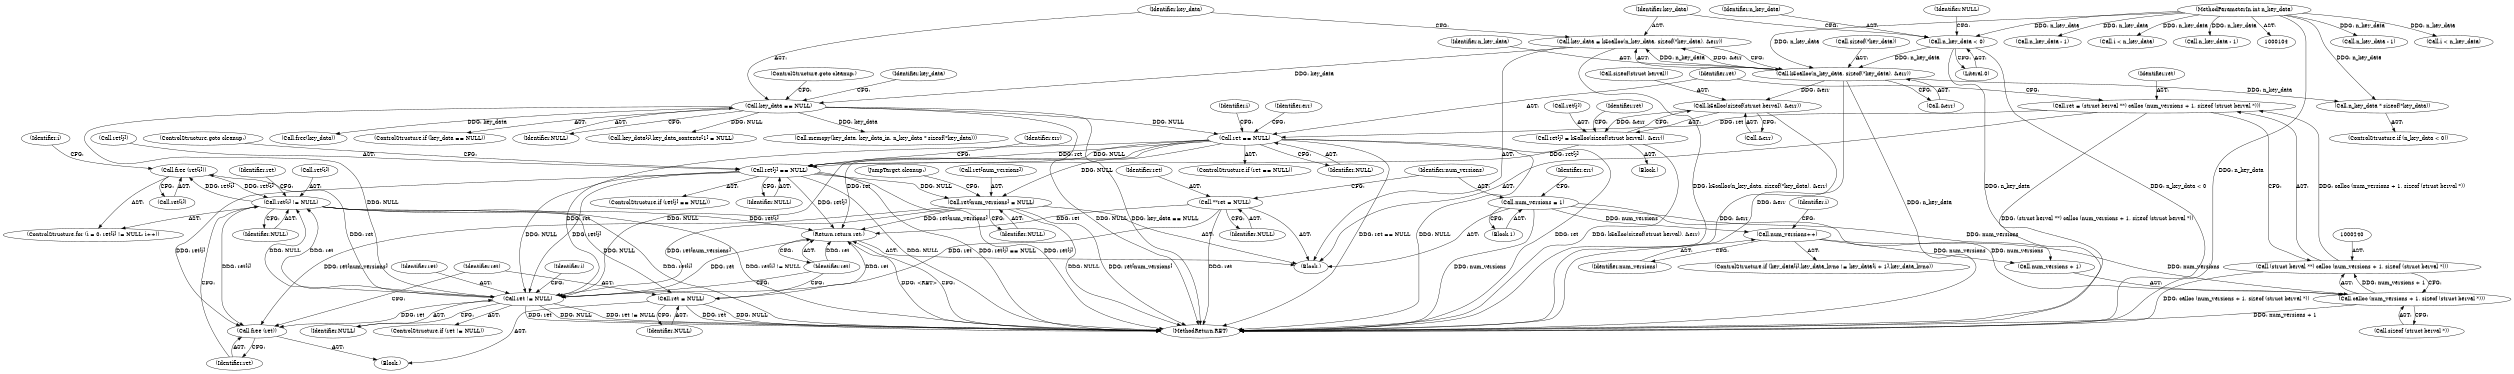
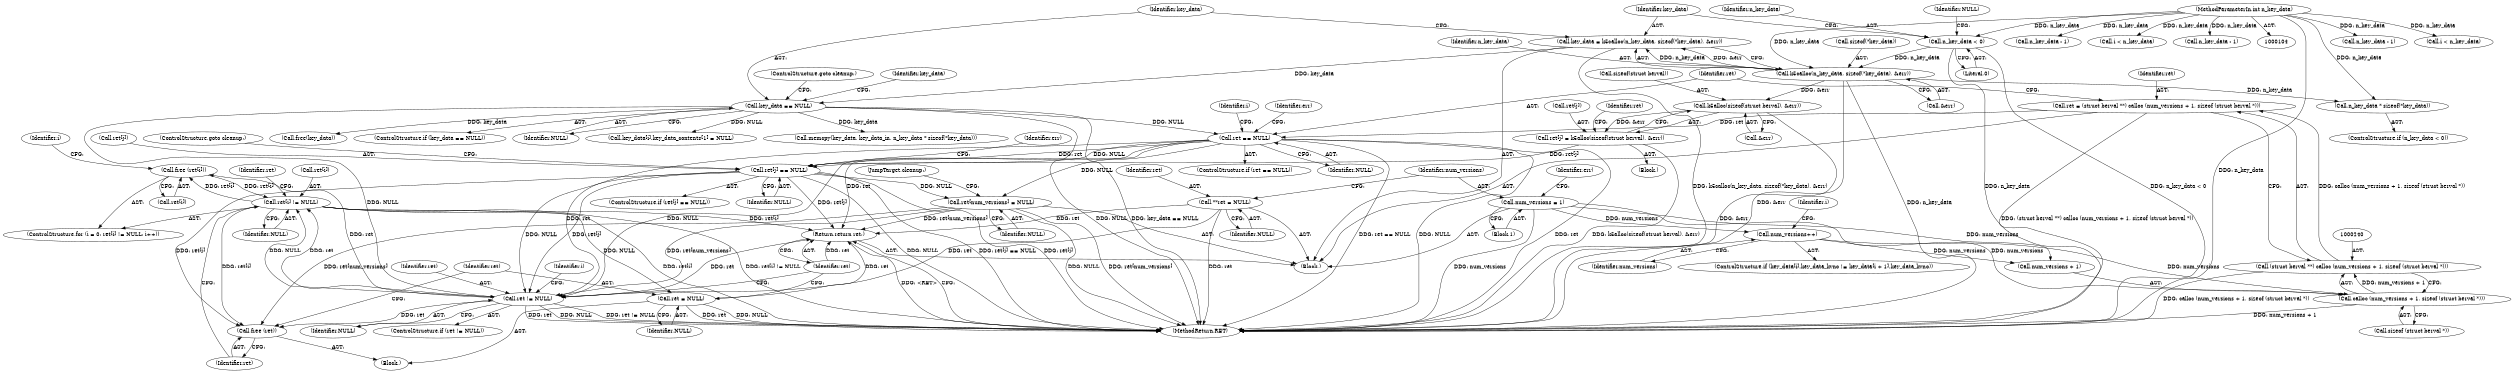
node "(Call,ret[num_versions])": removed
